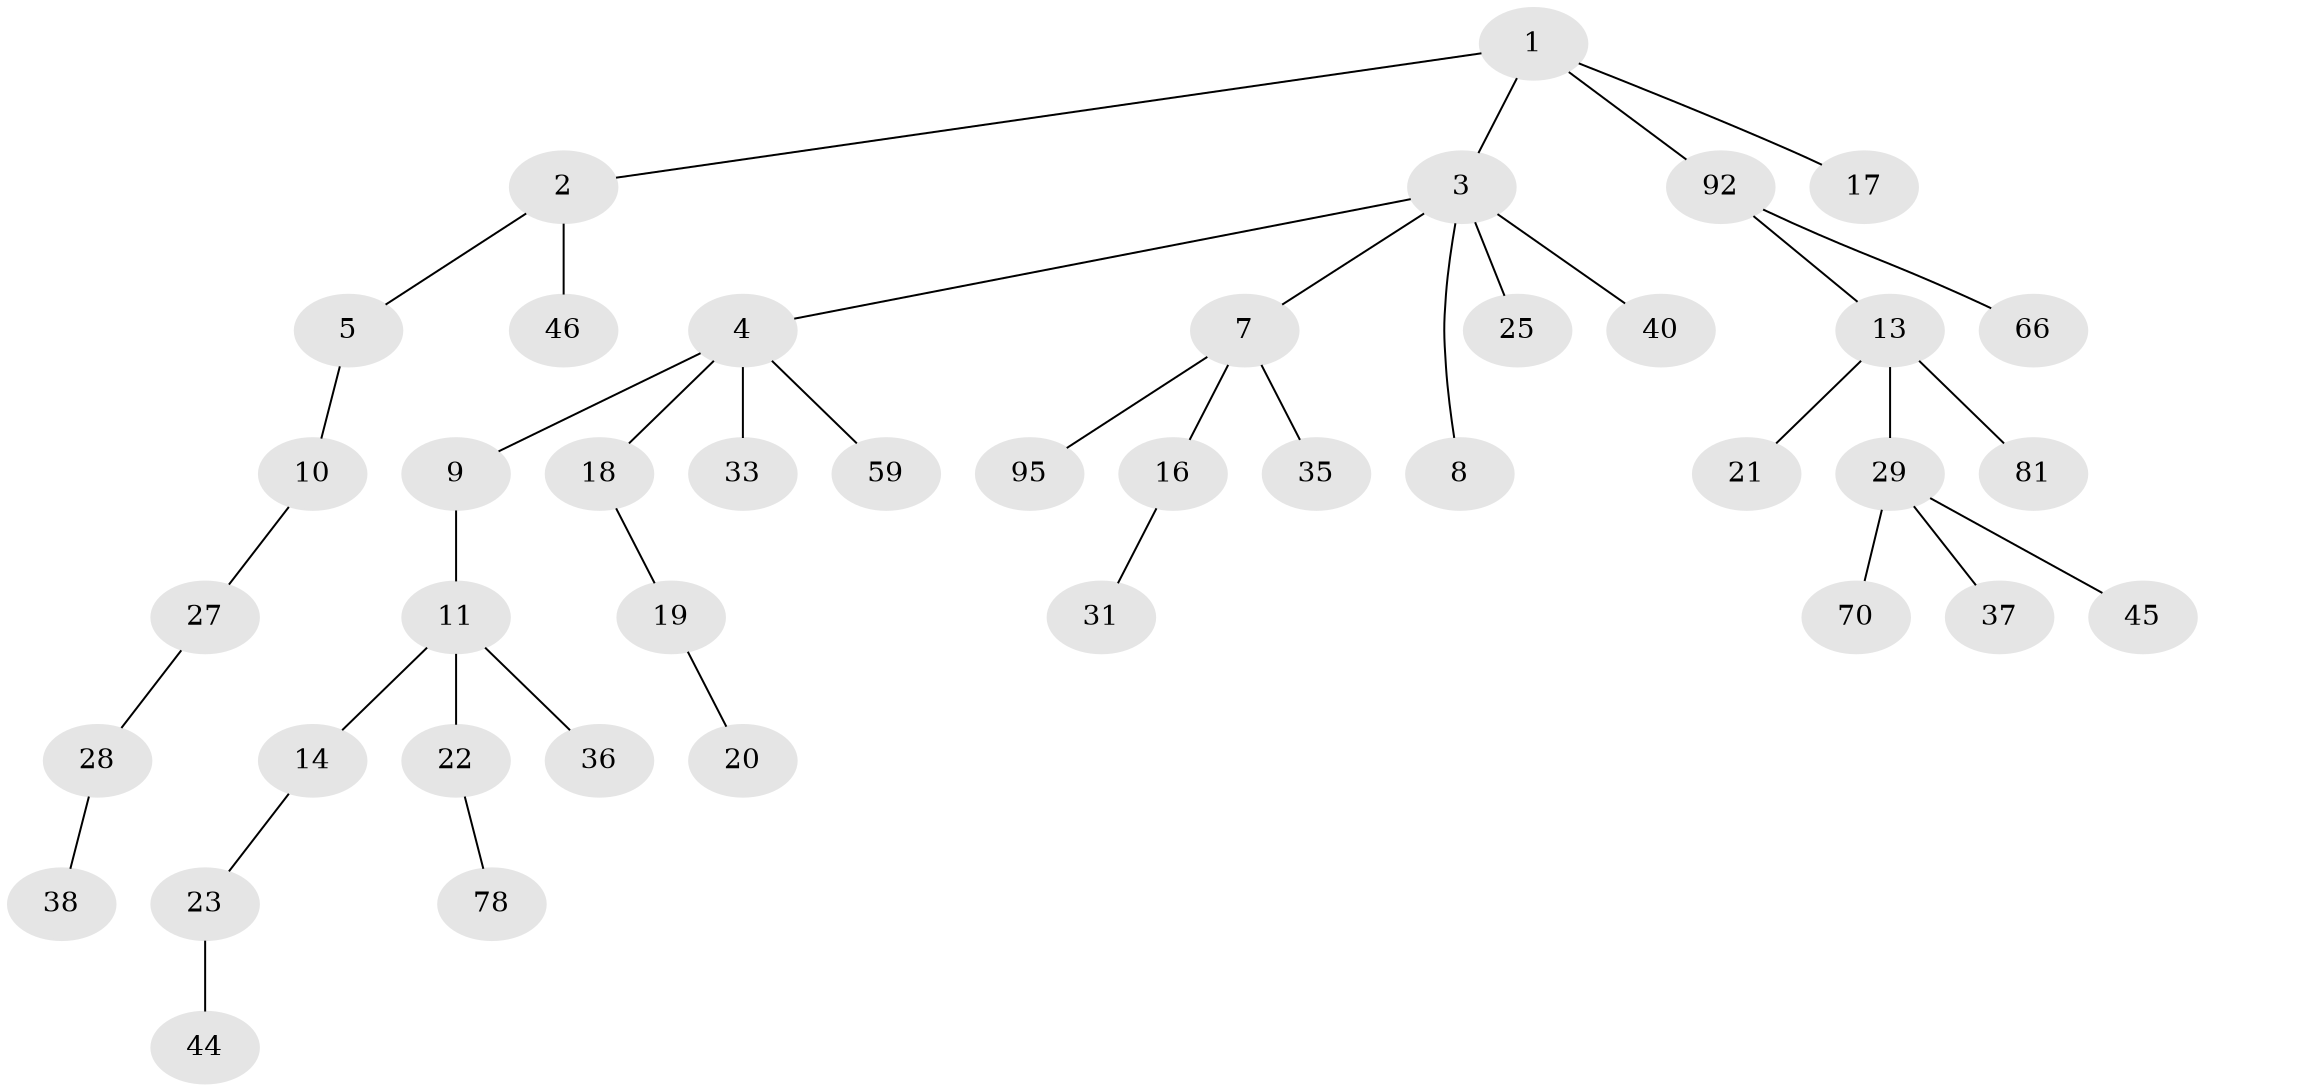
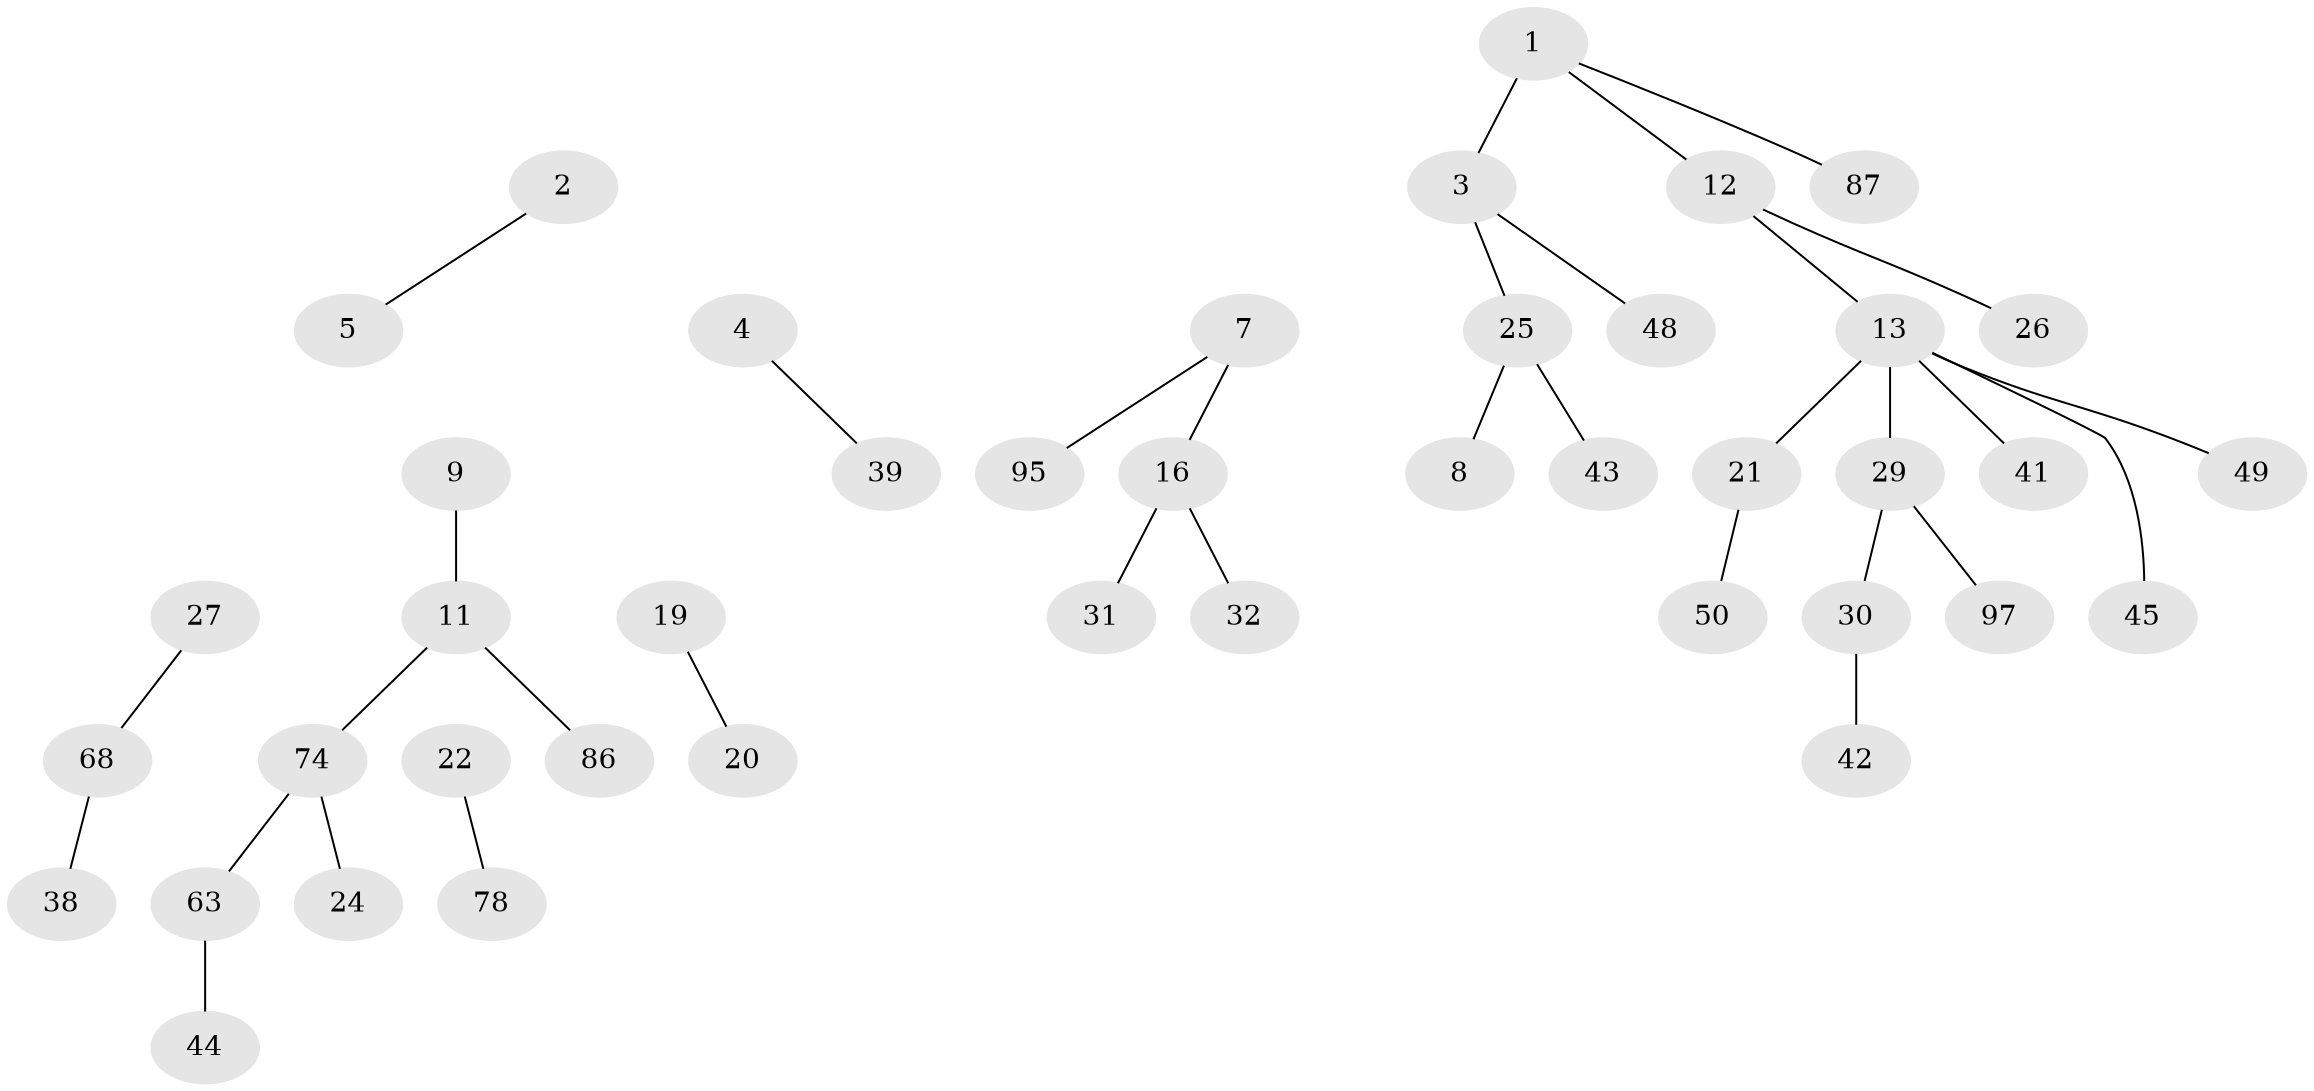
edge "1" -- "2": removed
node "92": label "92" -> "12"
node "17": label "17" -> "87"
edge "3" -- "4": removed
edge "3" -- "7": removed
node "46": removed
edge "3" -- "8": now "25" -- "8"
node "40": label "40" -> "48"
node "66": label "66" -> "26"
edge "4" -- "9": removed
node "10": removed
node "18": removed
node "33": removed
node "59": label "59" -> "39"
node "35": removed
node "43": added
node "81": label "81" -> "41"
node "49": added
edge "29" -- "45": now "13" -- "45"
node "32": added
node "50": added
node "70": label "70" -> "30"
node "37": label "37" -> "97"
edge "11" -- "22": removed
node "28": label "28" -> "68"
node "14": label "14" -> "74"
node "36": label "36" -> "86"
node "42": added
node "23": label "23" -> "63"
node "24": added
